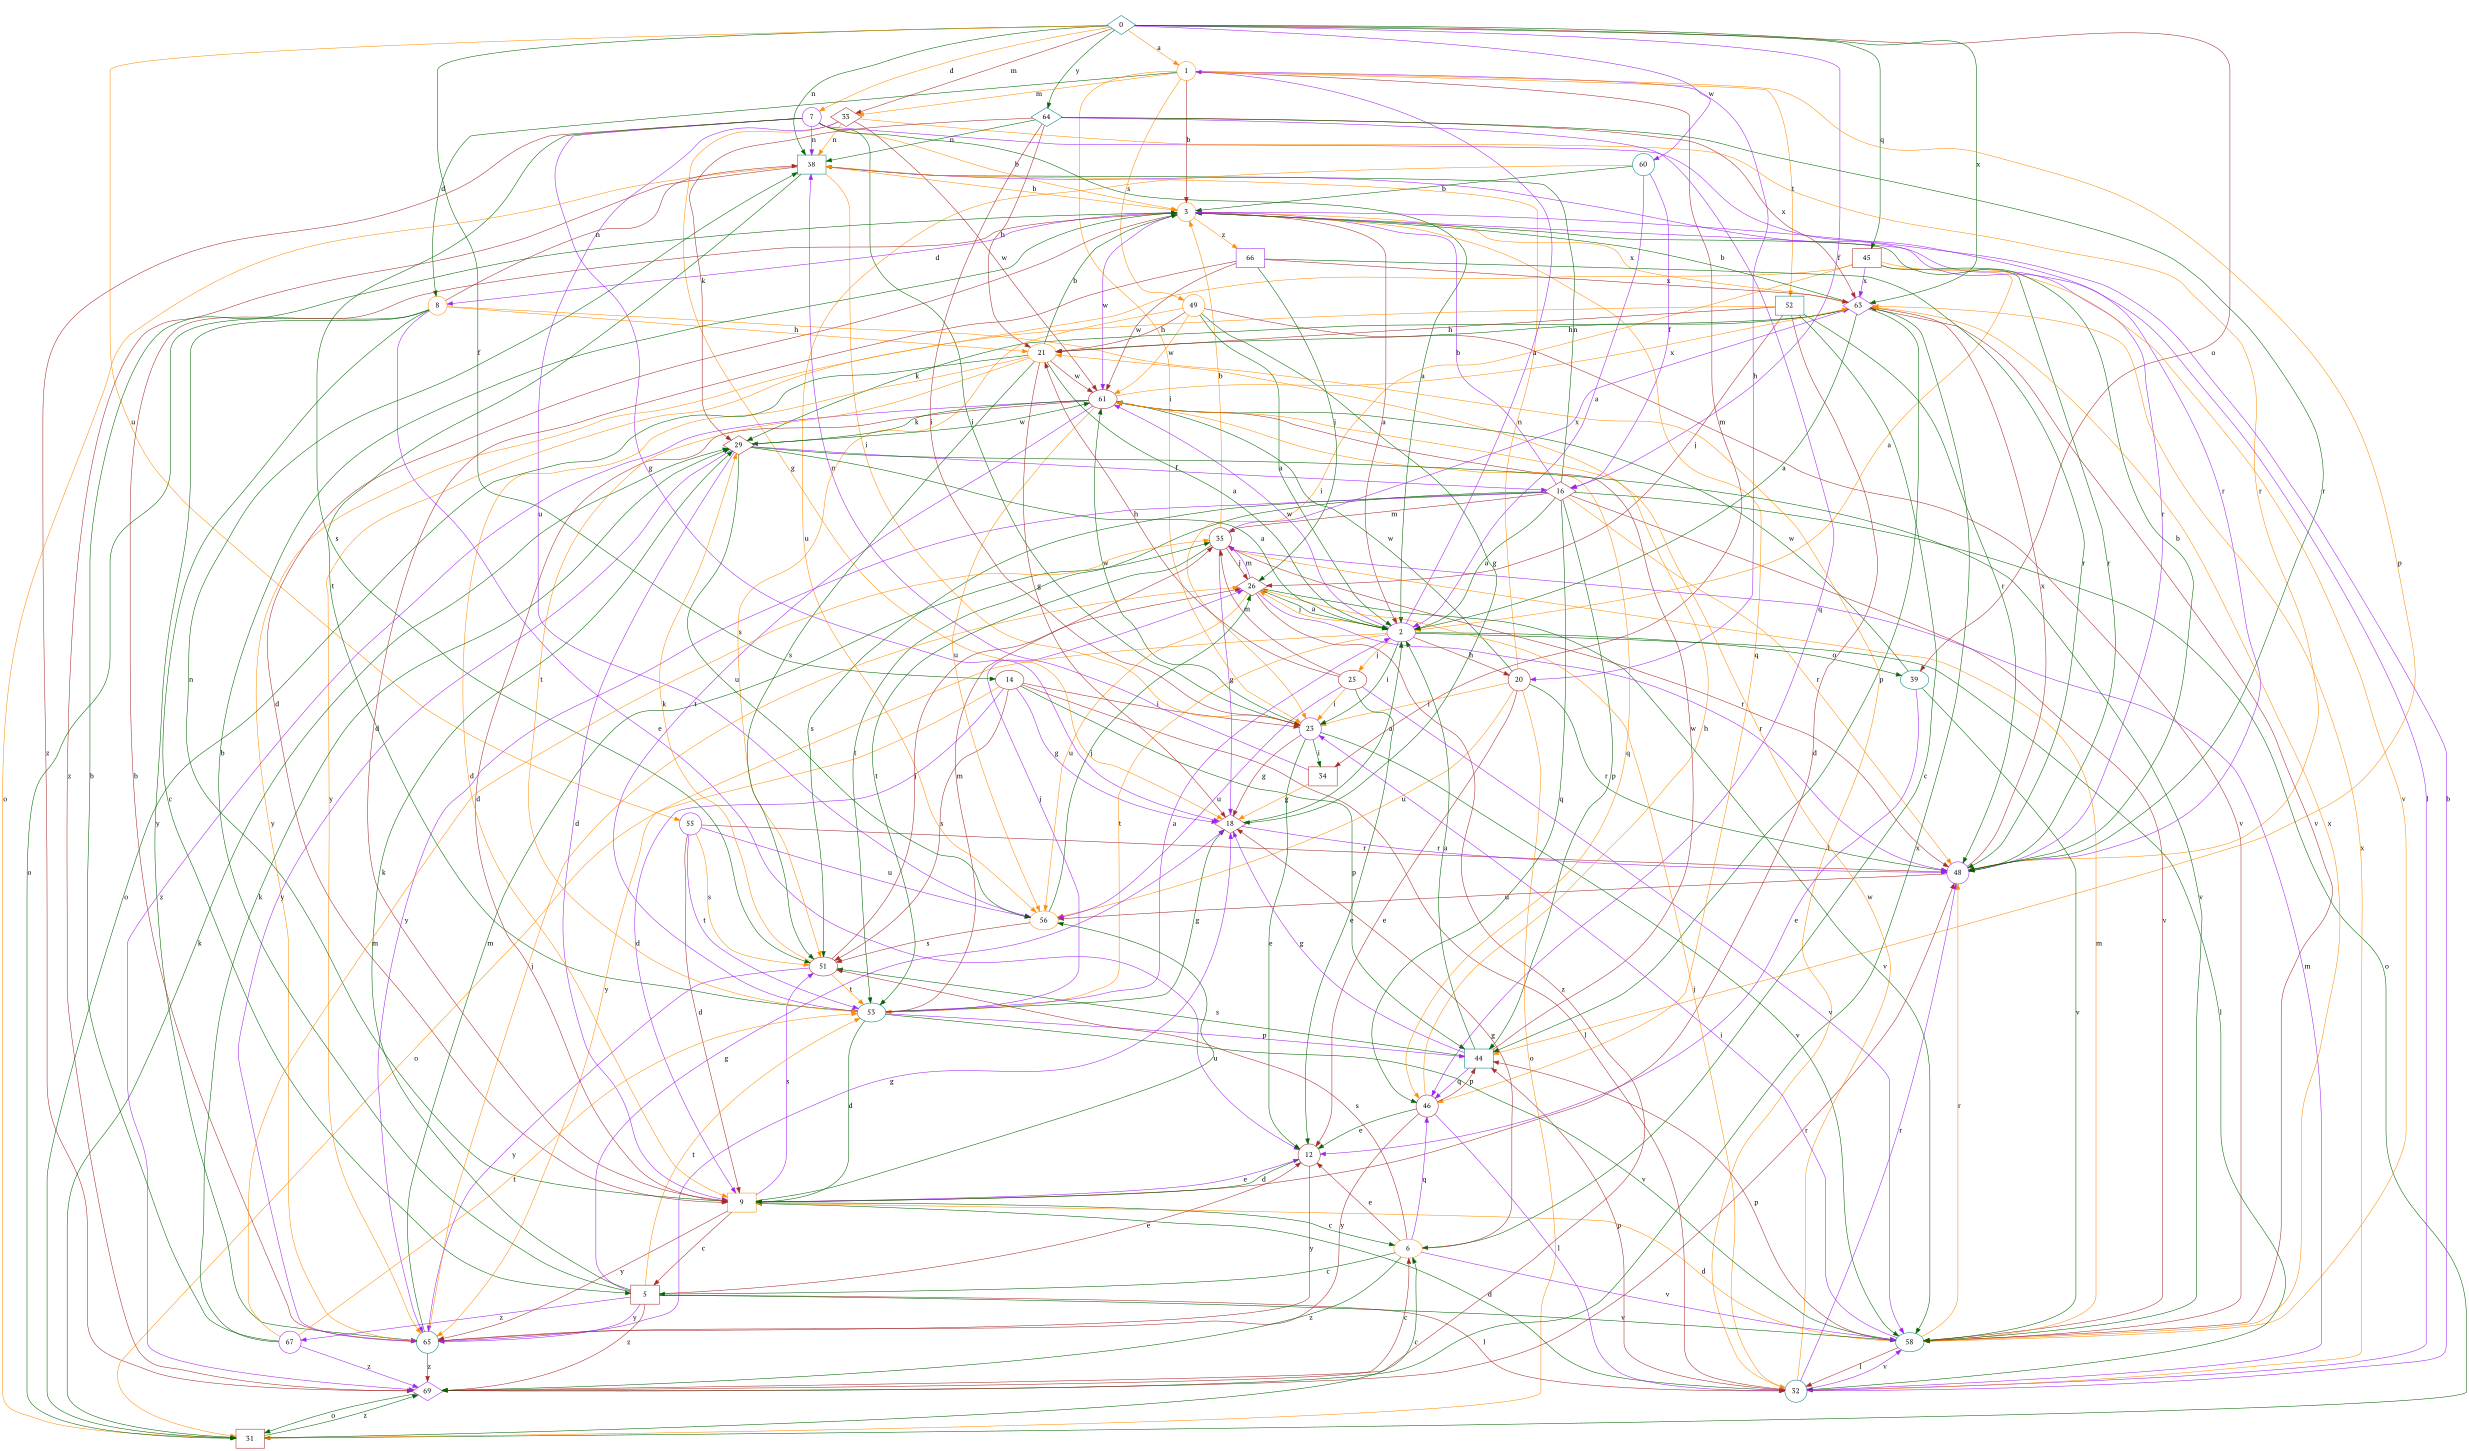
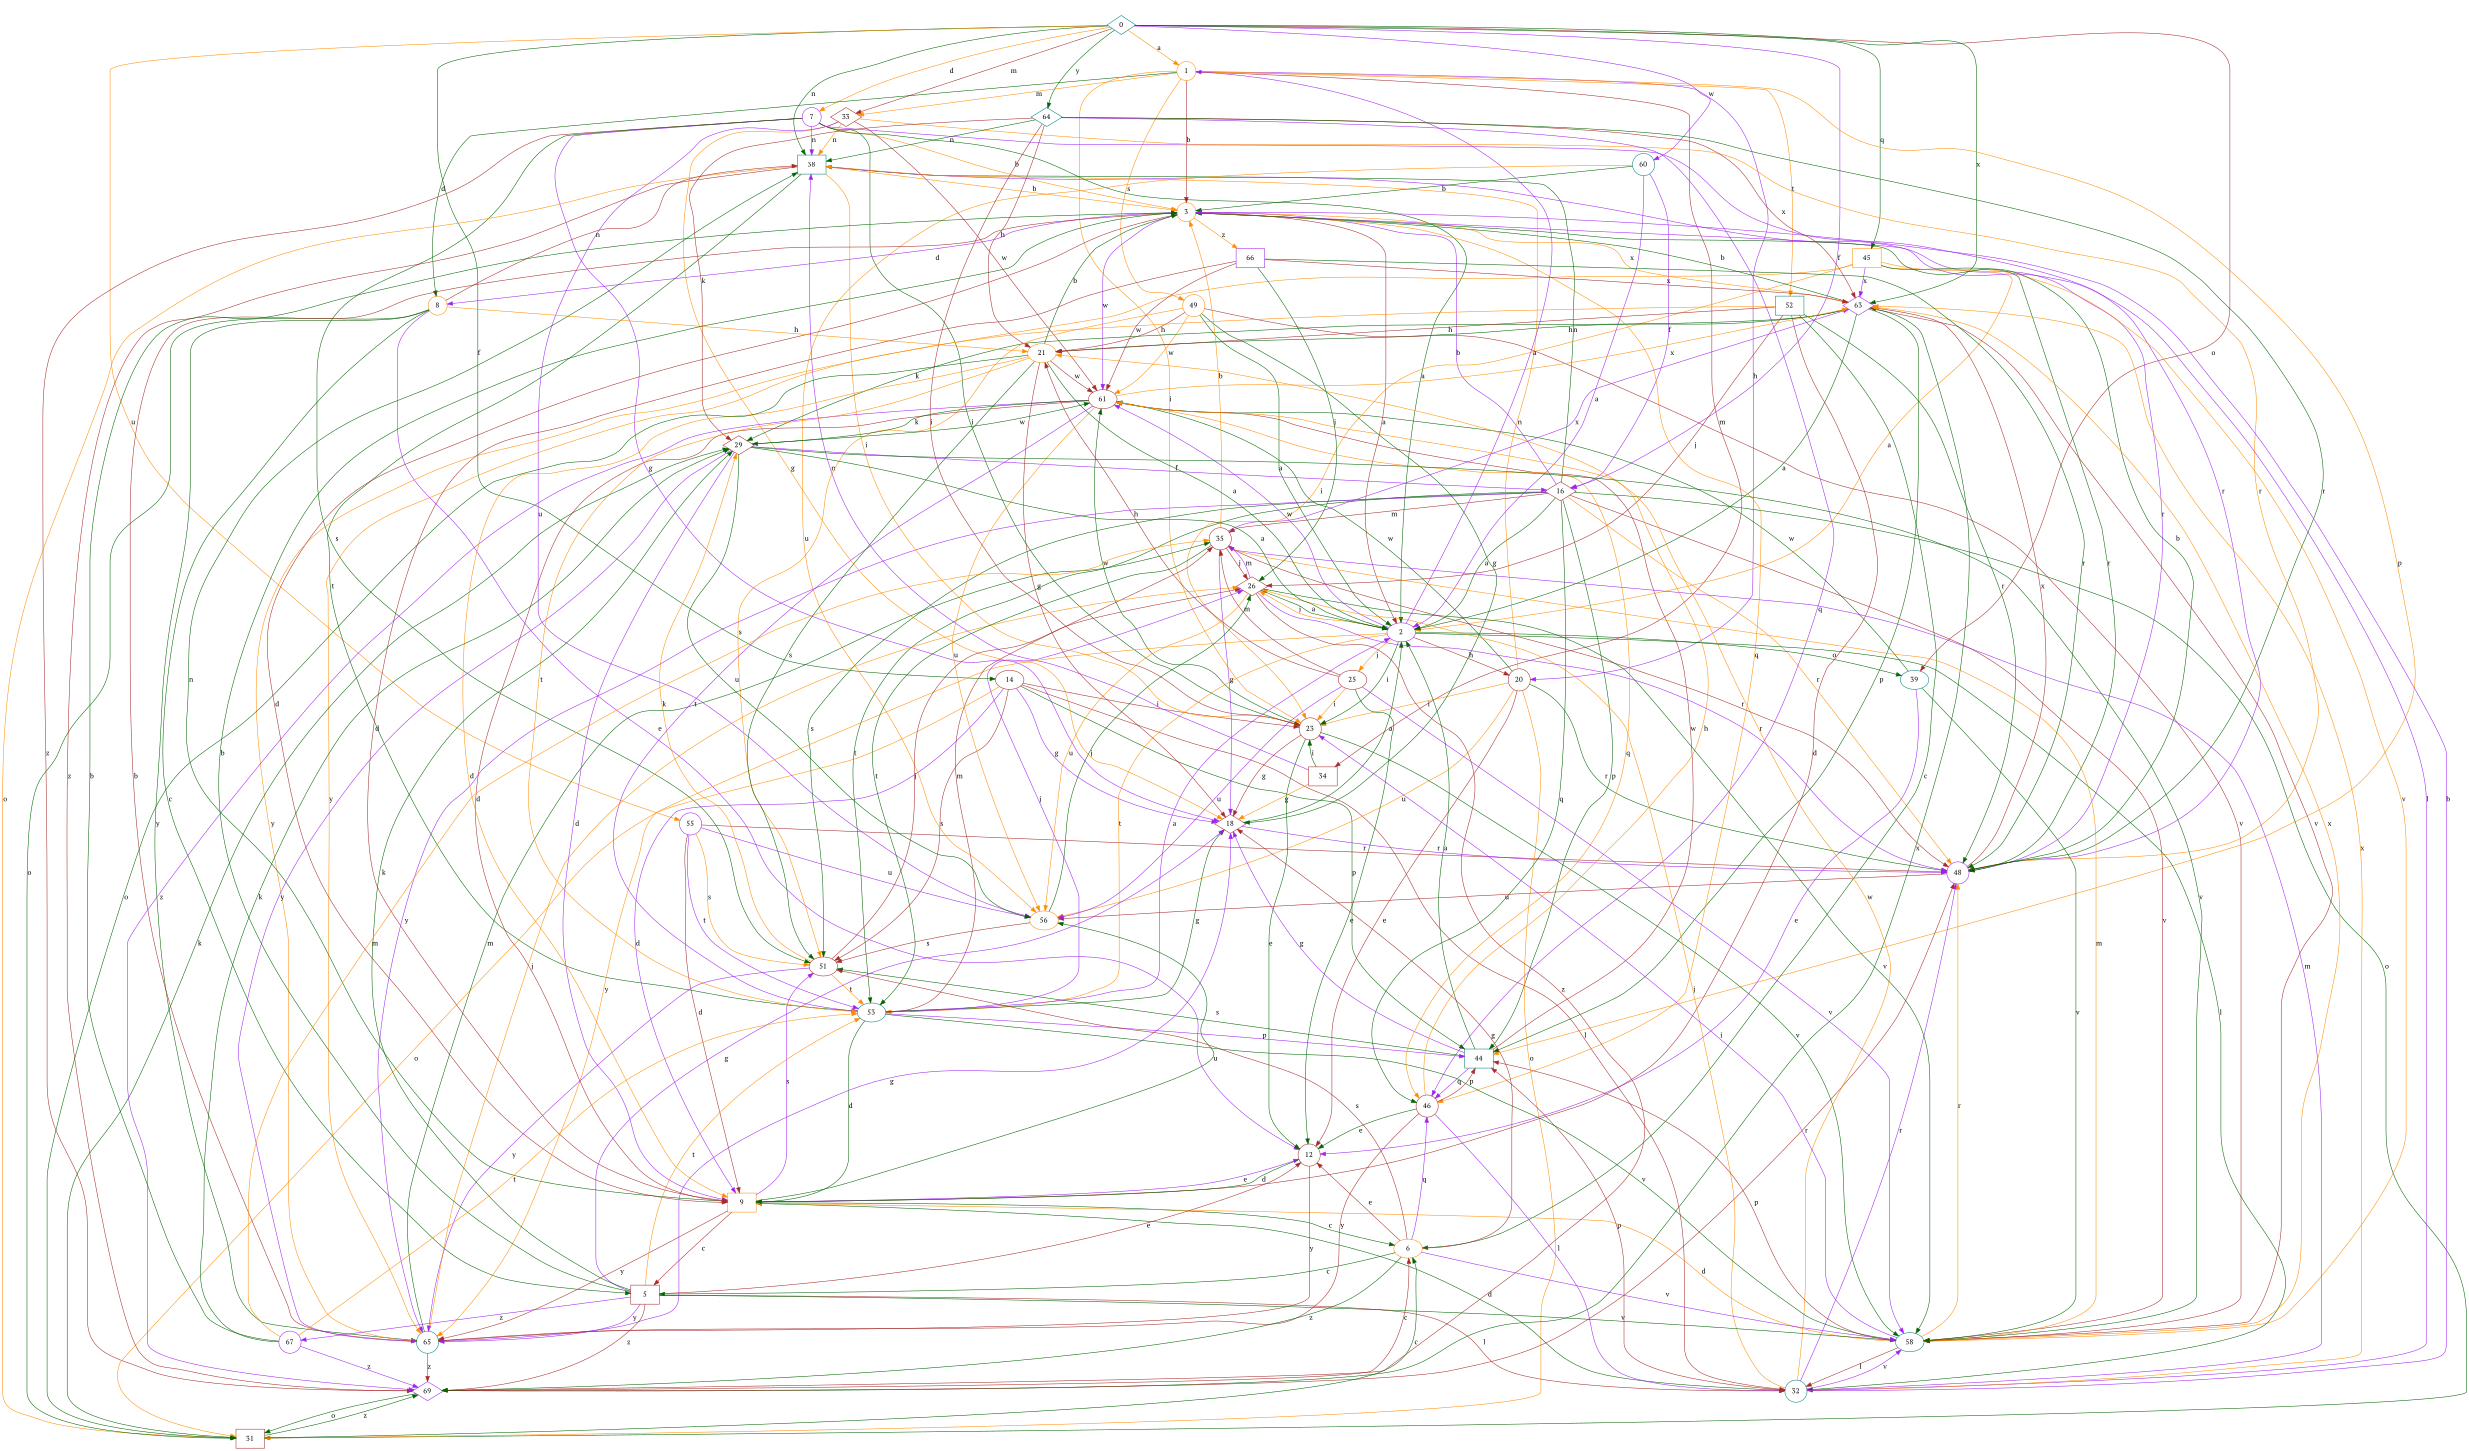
node "45": color brown -> darkorange
edge "8" -> "32": removed, label "l"
node "23": color purple -> brown
edge "23" -> "34": reversed
